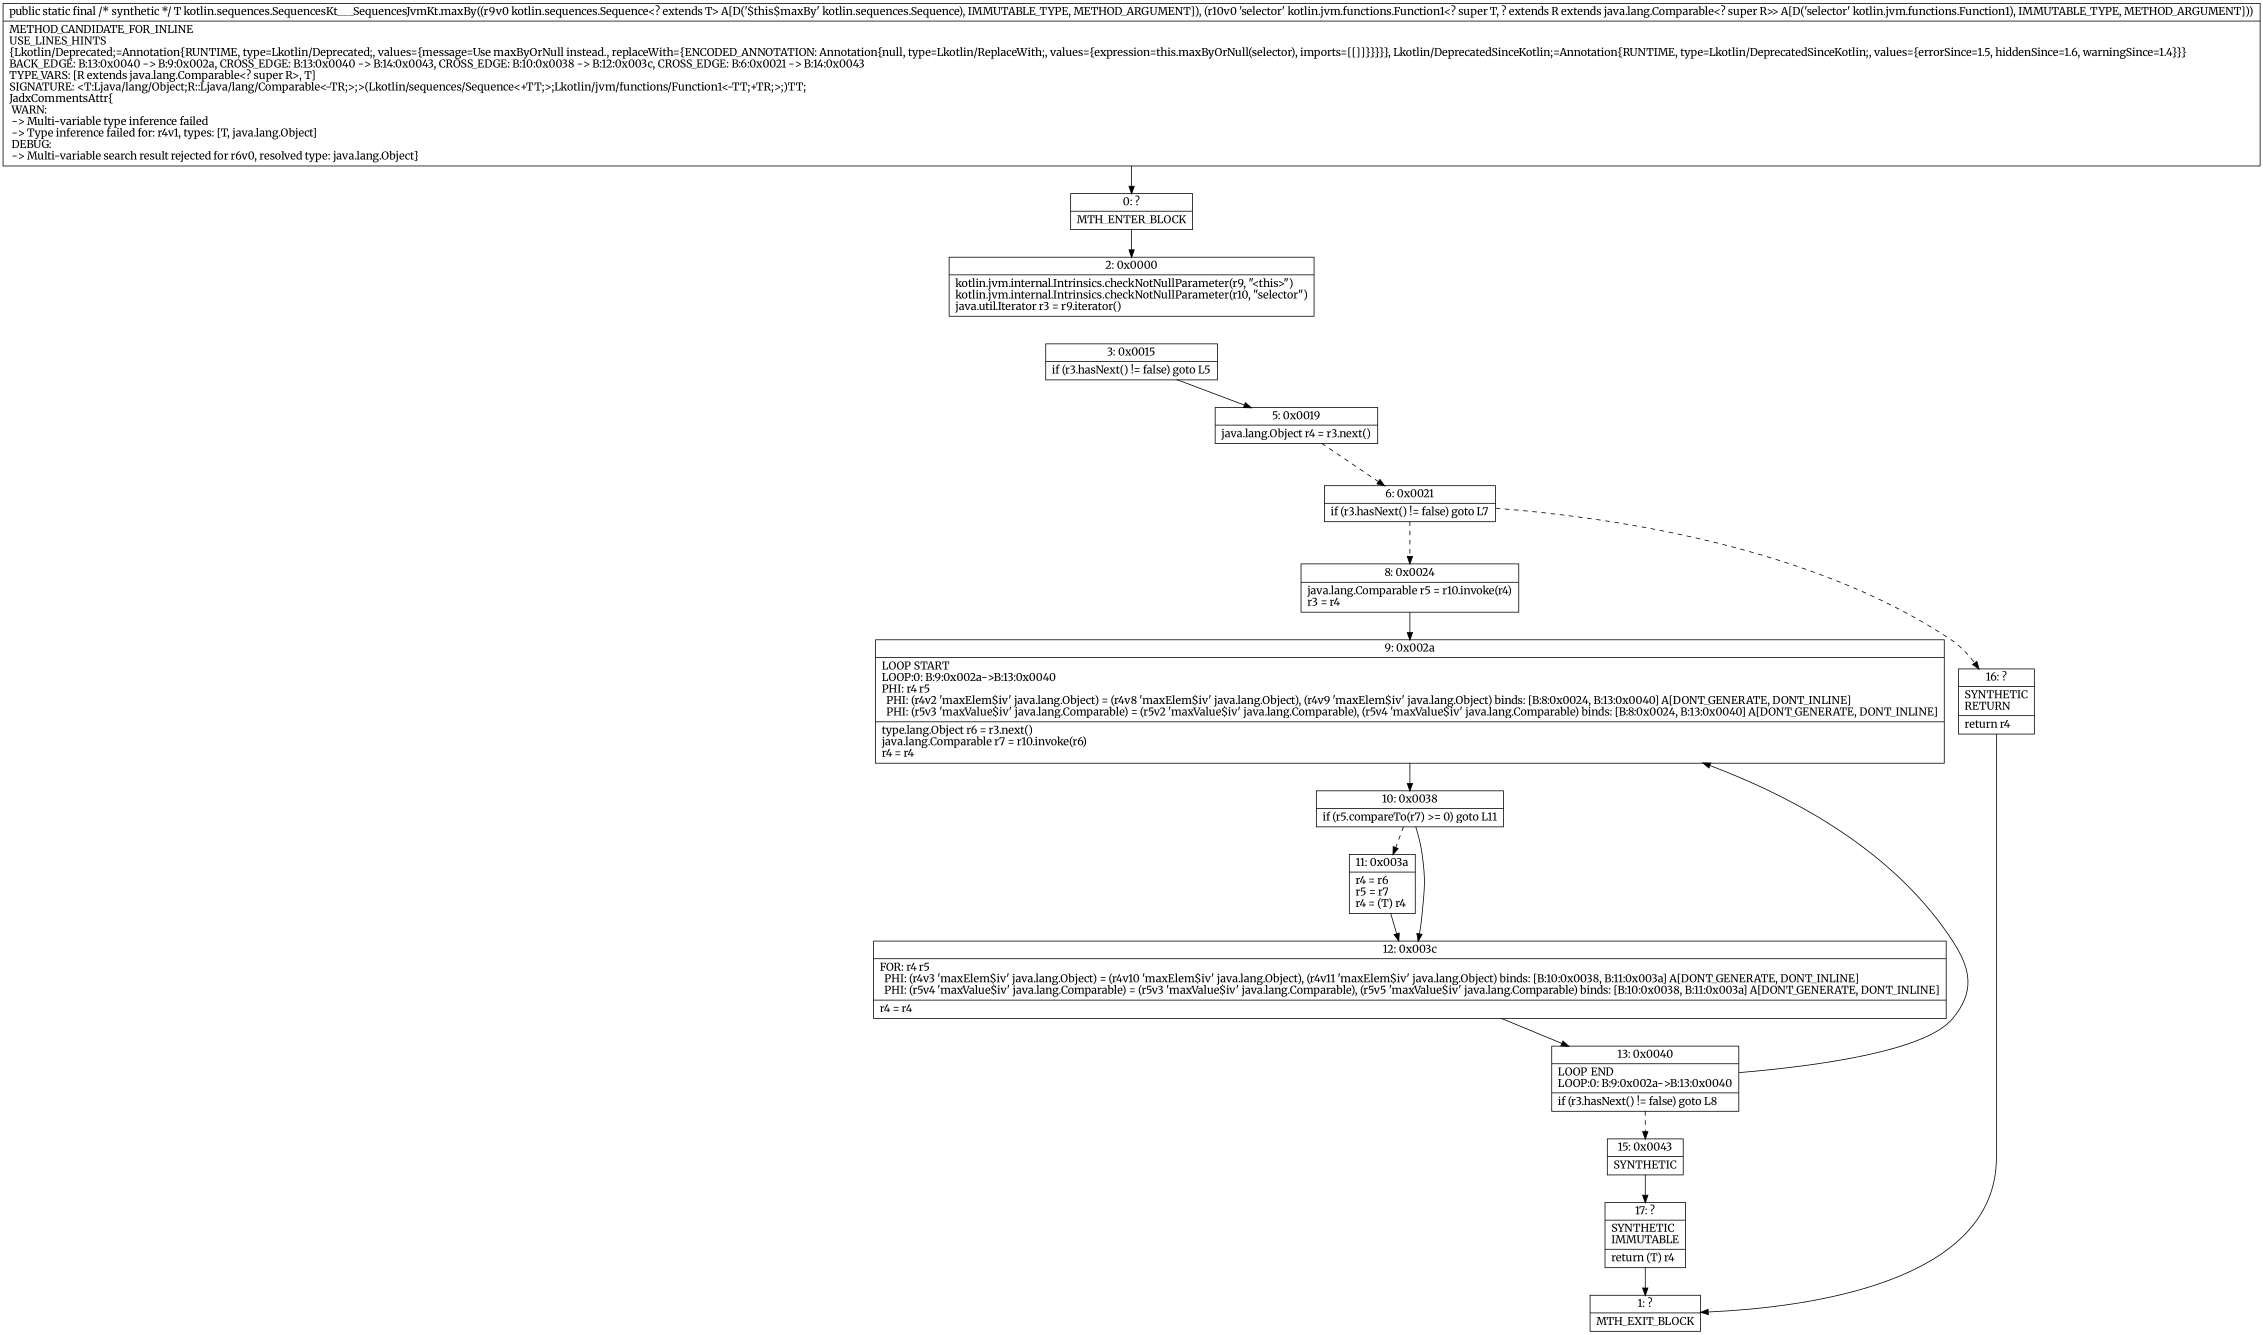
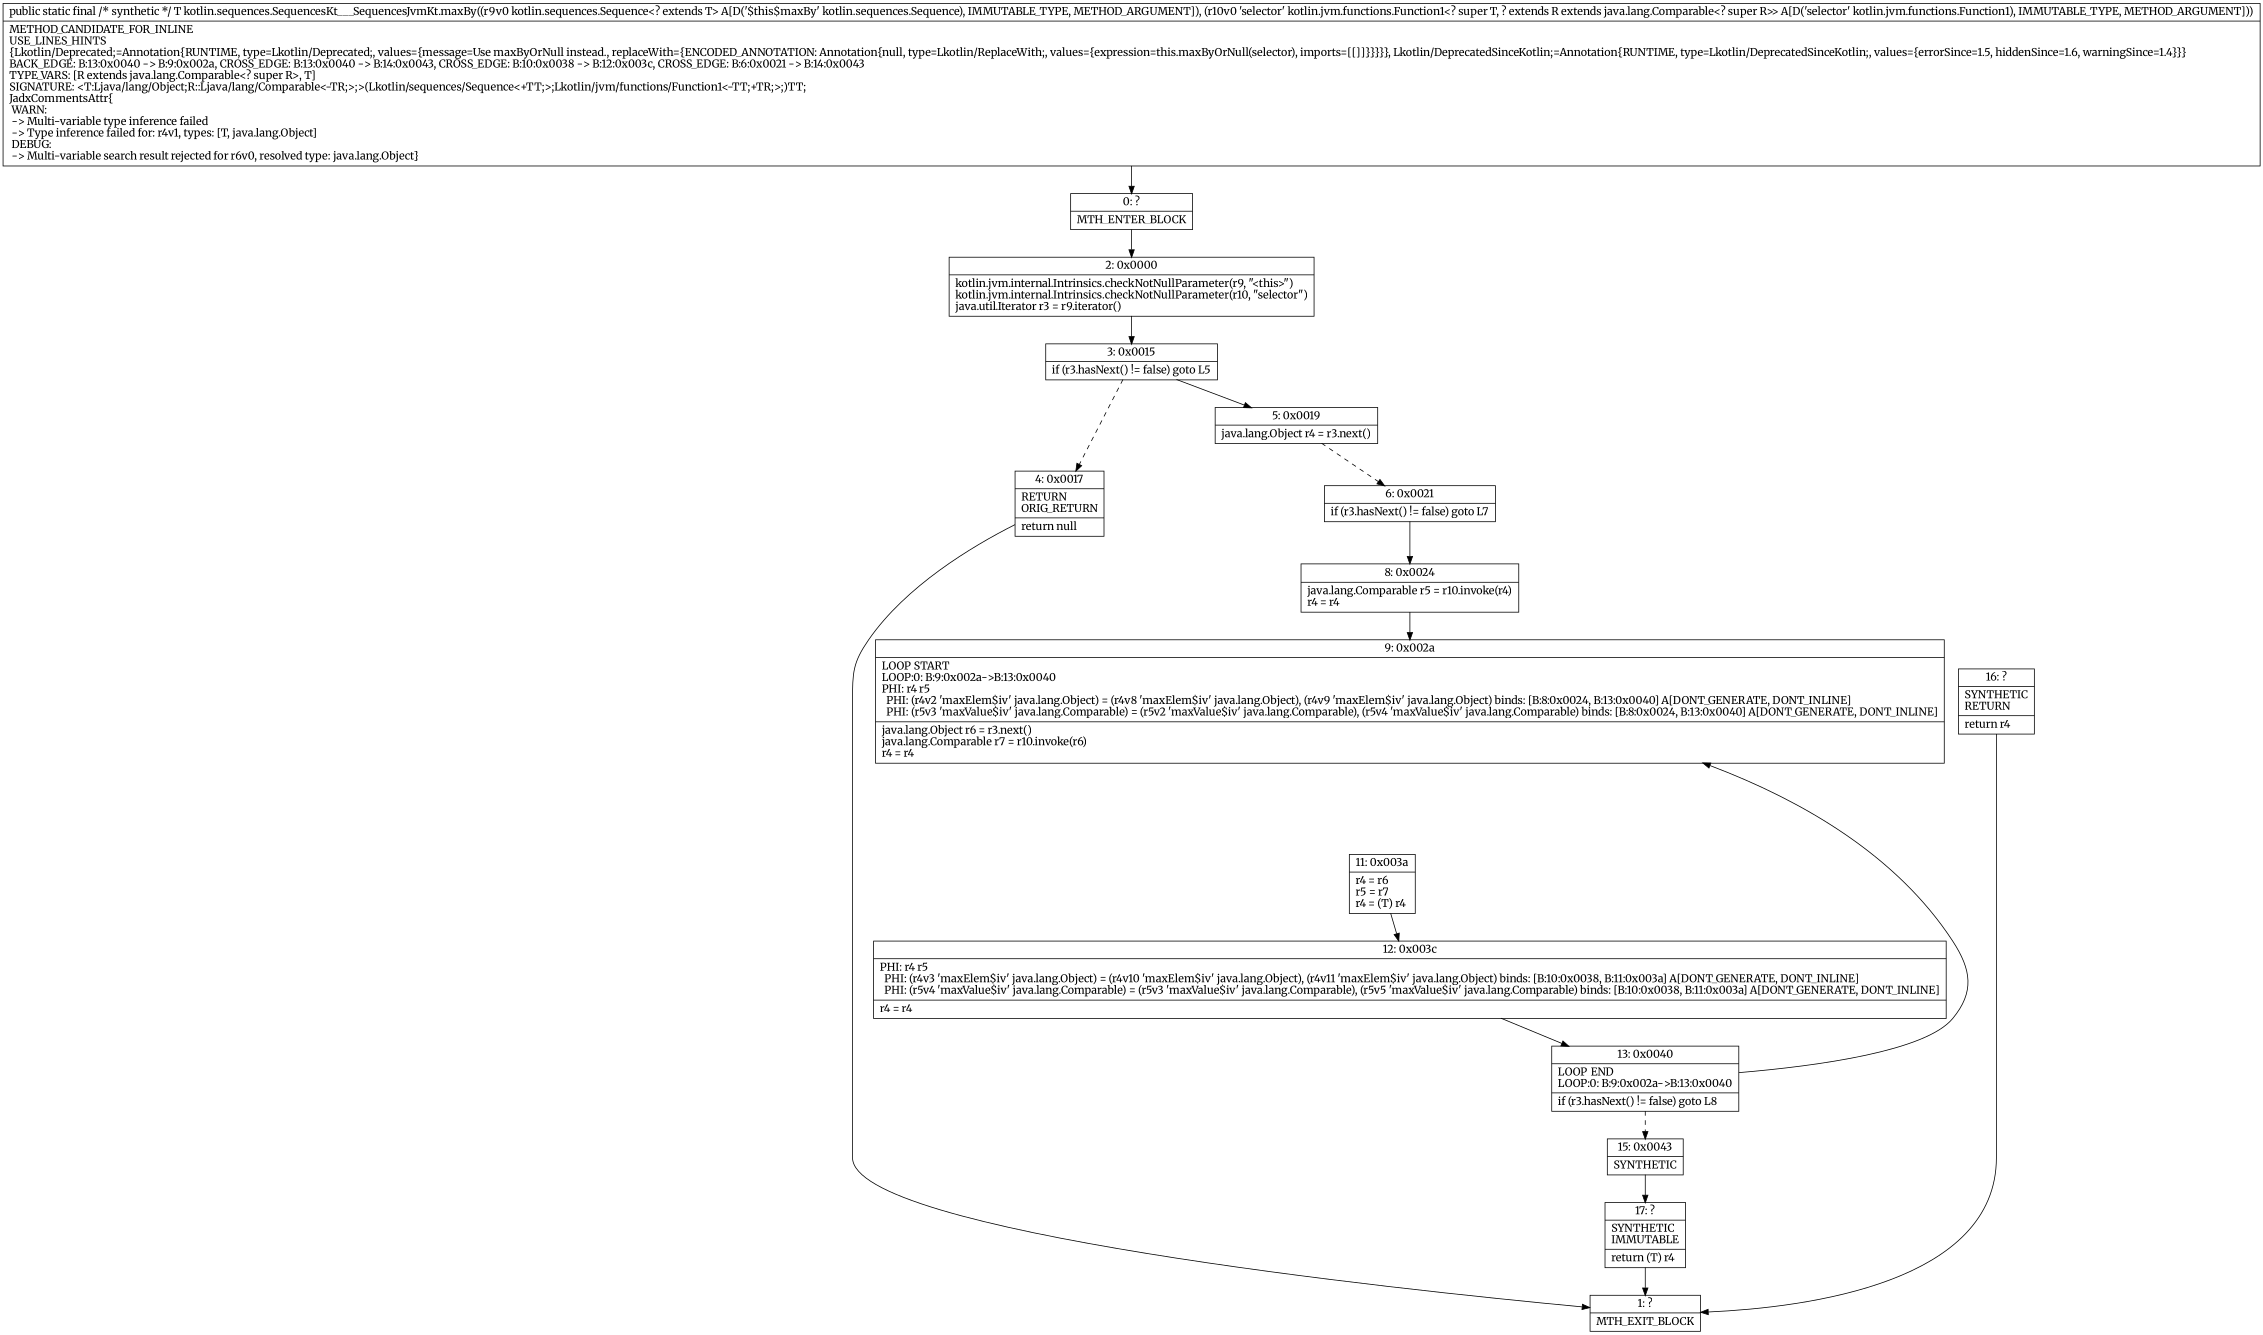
edge "2: 0x0000" -> "3: 0x0015": added
node "4: 0x0017": added
edge "6: 0x0021" -> "8: 0x0024": style dashed -> solid
edge "6: 0x0021" -> "16: ?": removed
node "8: 0x0024": text "r3 = r4" -> "r4 = r4"
node "9: 0x002a": text "type.lang.Object r6 = r3.next()" -> "java.lang.Object r6 = r3.next()"
node "10: 0x0038": removed
node "12: 0x003c": text "FOR: r4 r5" -> "PHI: r4 r5"
